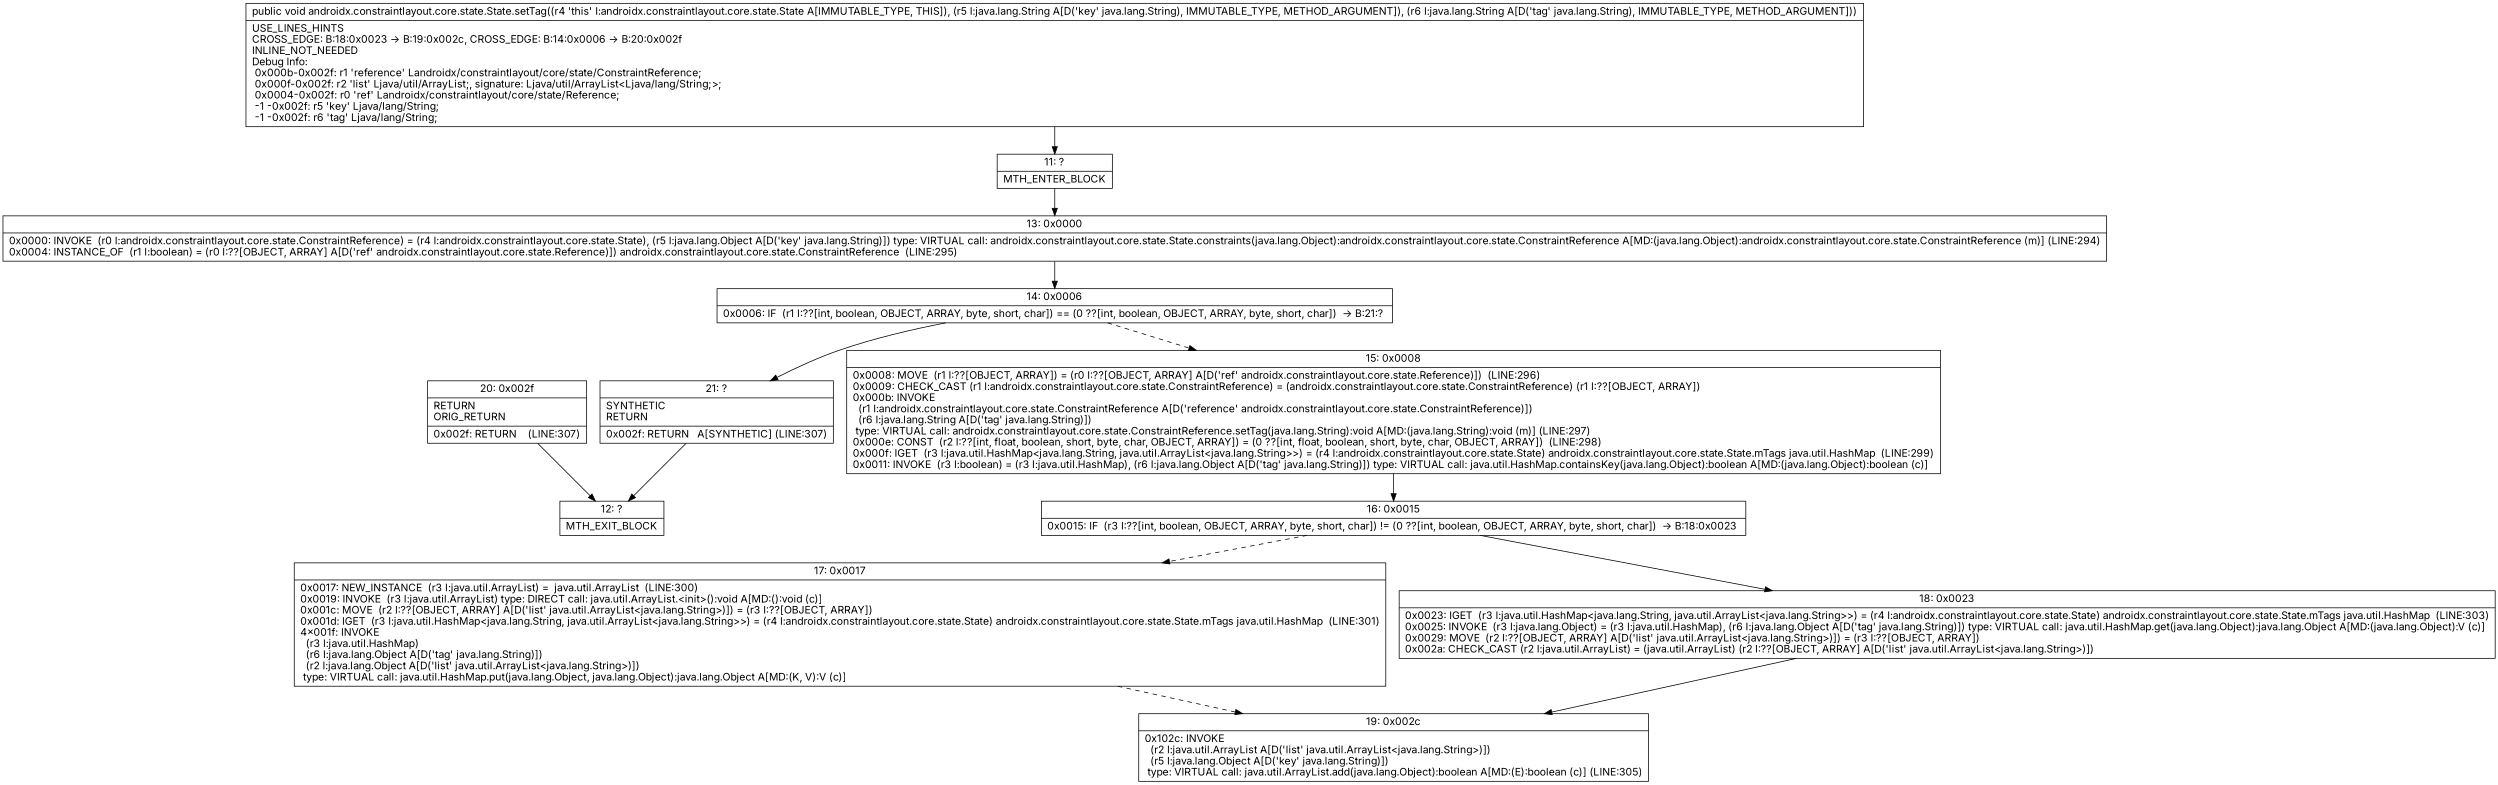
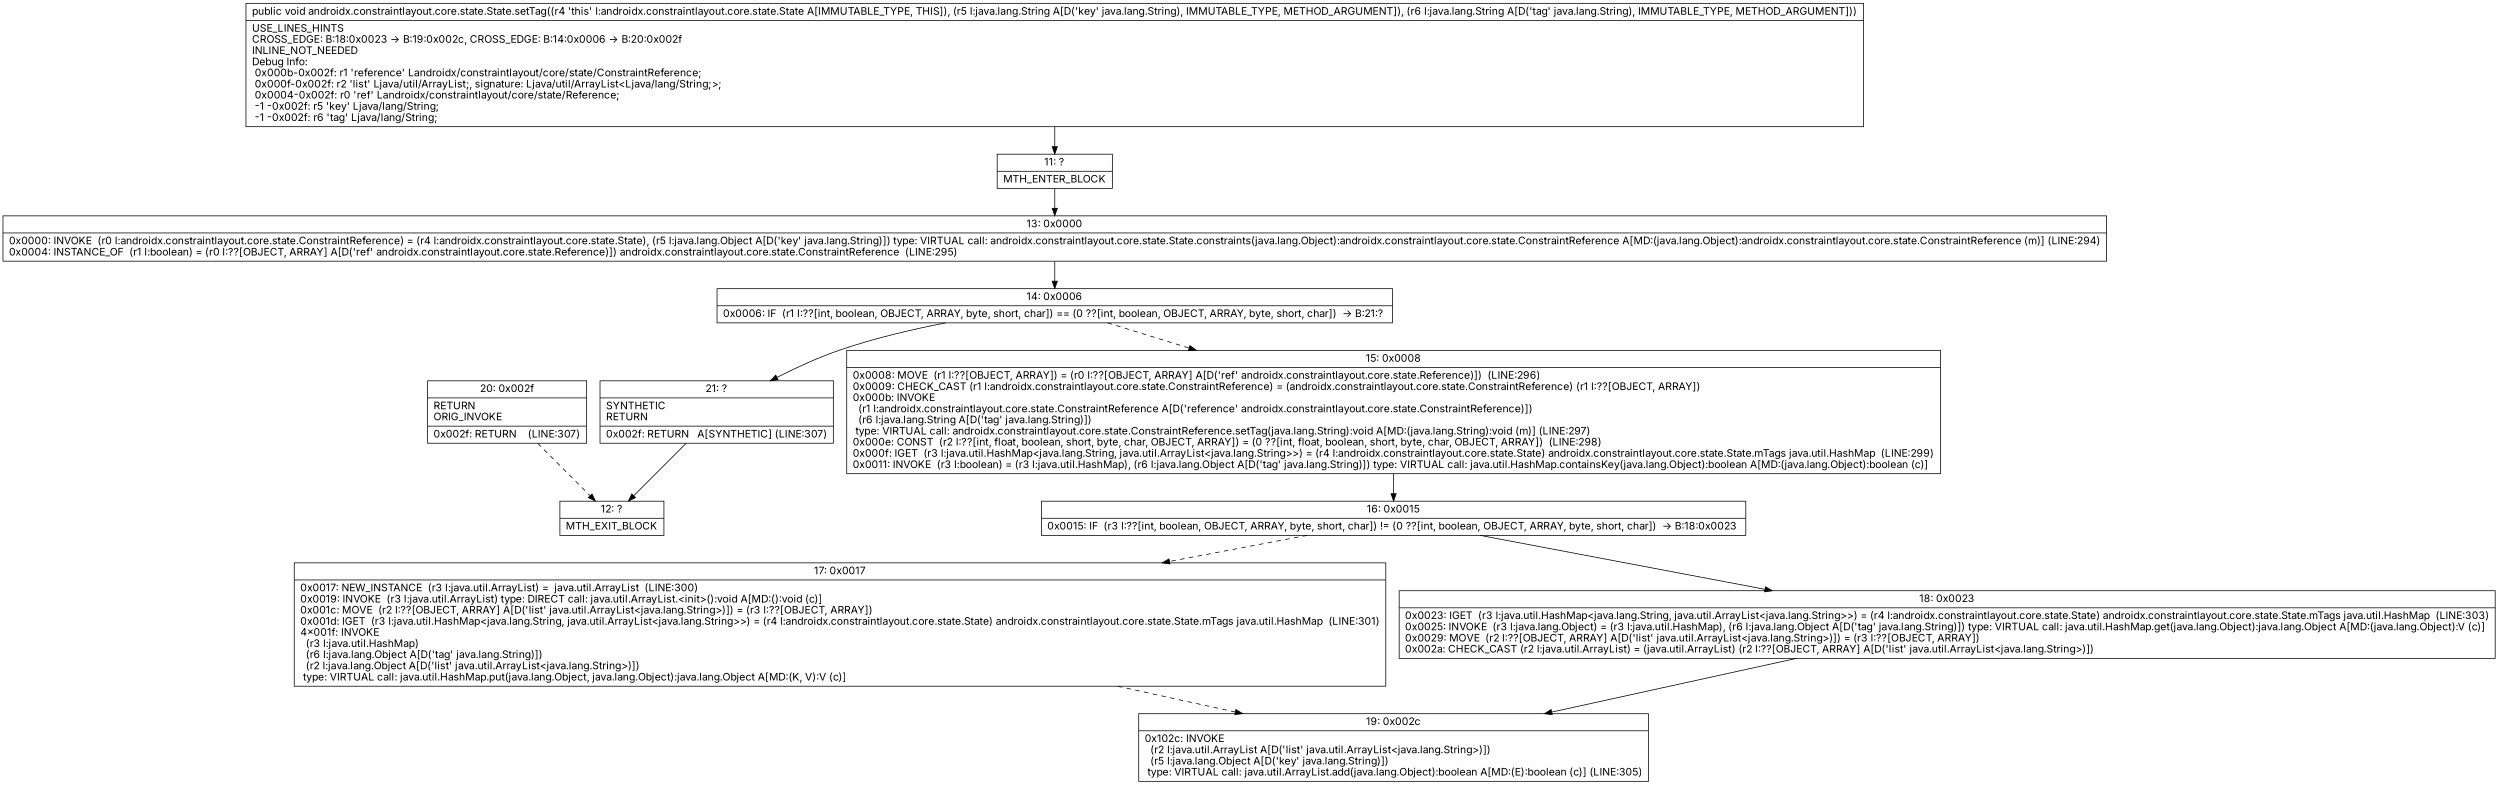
node "20: 0x002f": text "ORIG_RETURN" -> "ORIG_INVOKE"
edge "20: 0x002f" -> "12: ?": style solid -> dashed
